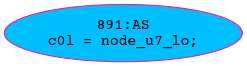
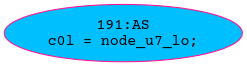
node "891:AS c0l = node_u7_lo;": label "891:AS c0l = node_u7_lo;" -> "191:AS c0l = node_u7_lo;"
